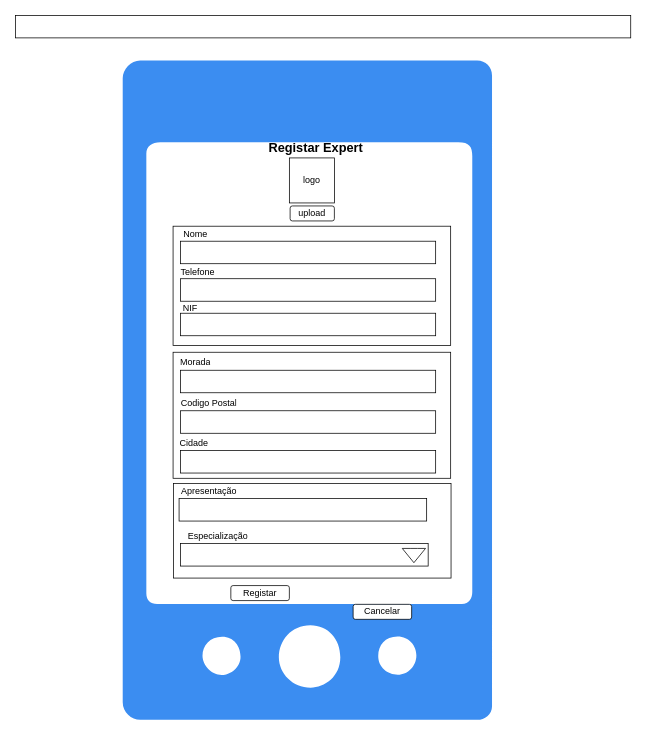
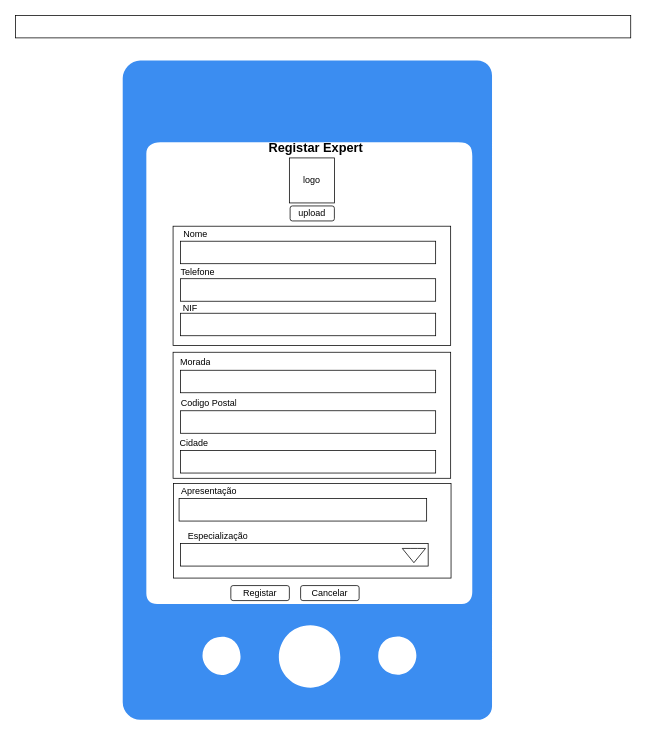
node "Cancelar": moved (382, 612) -> (330, 593)
